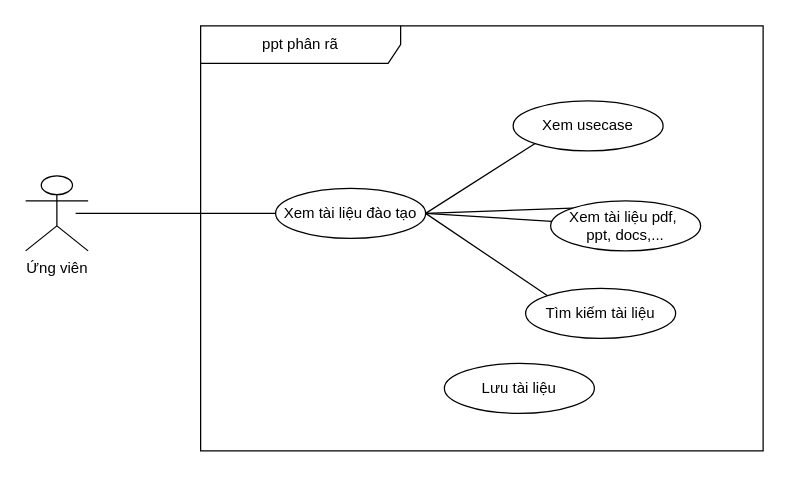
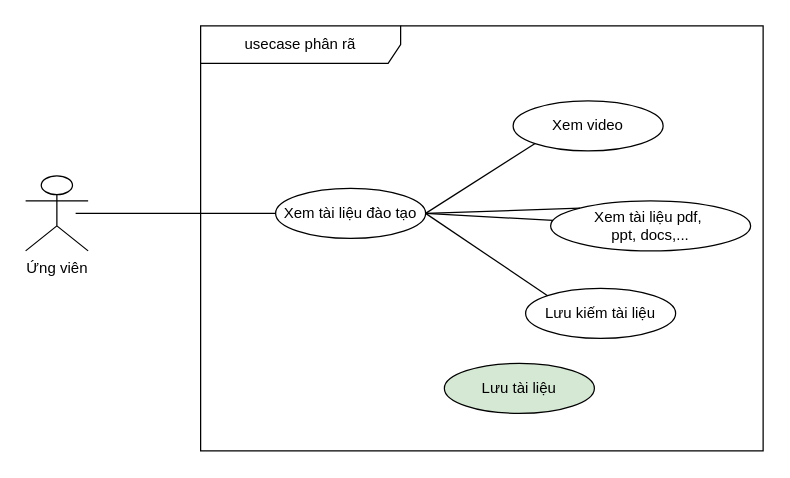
node "ppt phân rã": label "ppt phân rã" -> "usecase phân rã"
node "Xem usecase": label "Xem usecase" -> "Xem video"
node "Xem tài liệu pdf, ppt, docs,...": size 150x50 -> 200x50
node "Tìm kiếm tài liệu": label "Tìm kiếm tài liệu" -> "Lưu kiếm tài liệu"
node "Lưu tài liệu": fillcolor #ffffff -> #d5e8d4
